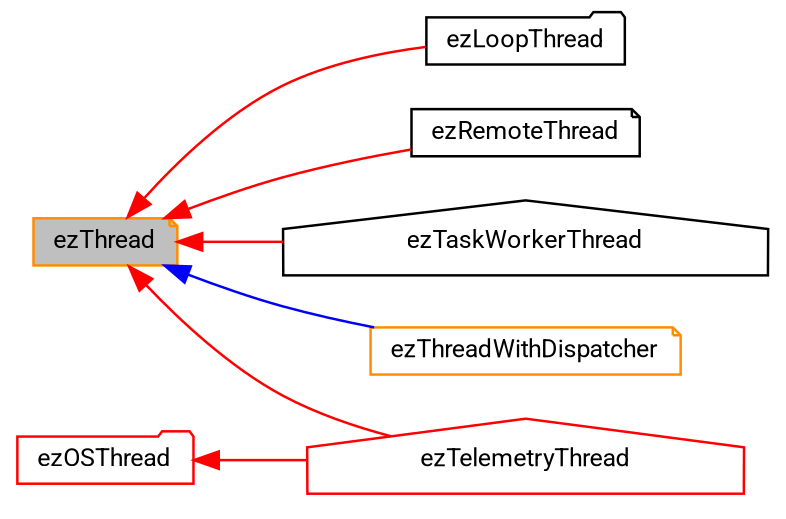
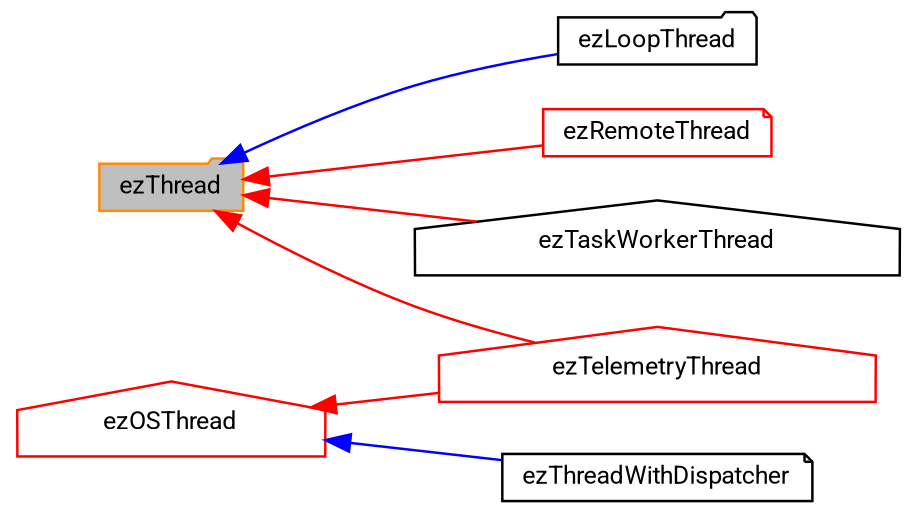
edge "ezLoopThread" -> "ezThread": color red -> blue
node "ezRemoteThread": color black -> red
node "ezThread": shape note -> folder
edge "ezThreadWithDispatcher" -> "ezThread": now "ezThreadWithDispatcher" -> "ezOSThread"
node "ezThreadWithDispatcher": color darkorange -> black
node "ezOSThread": shape folder -> house
